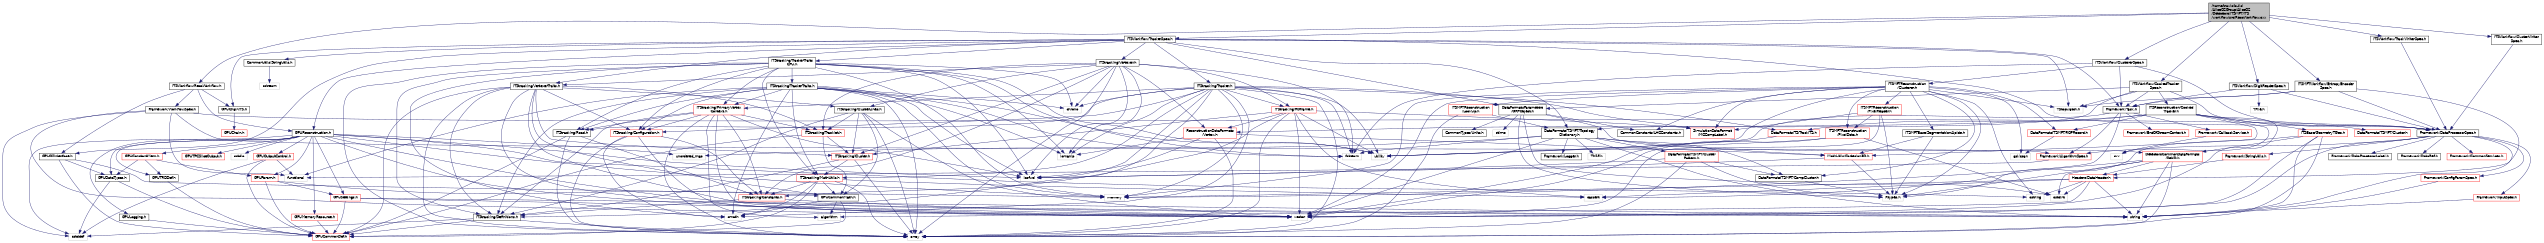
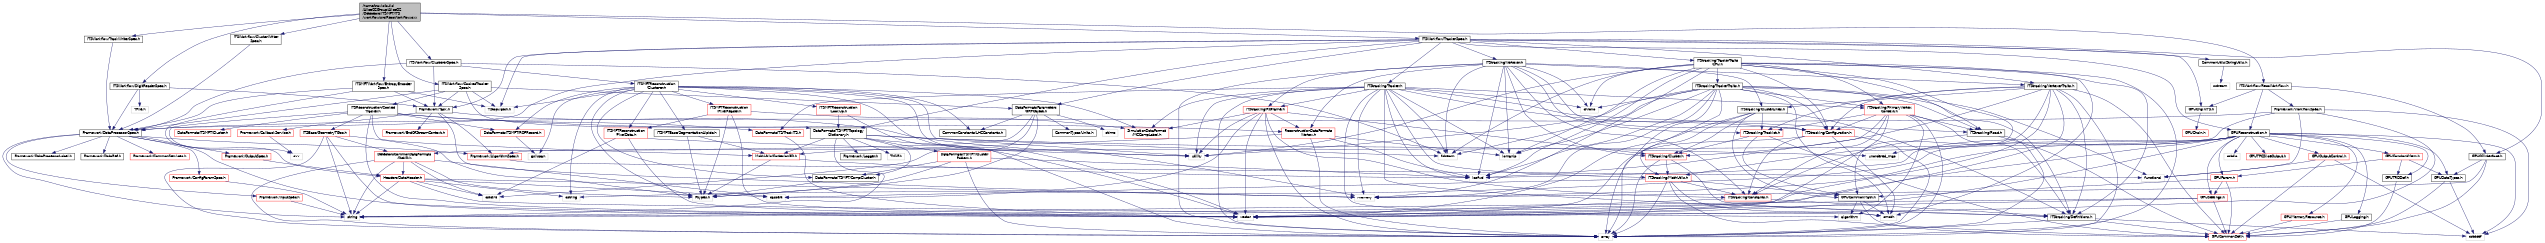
edge "ITStracking/Vertexer.h" -> "ITStracking/Configuration.h": added
node "Framework/StringUtils.h": label "Framework/StringUtils.h" -> "Framework/OutputSpec.h"
